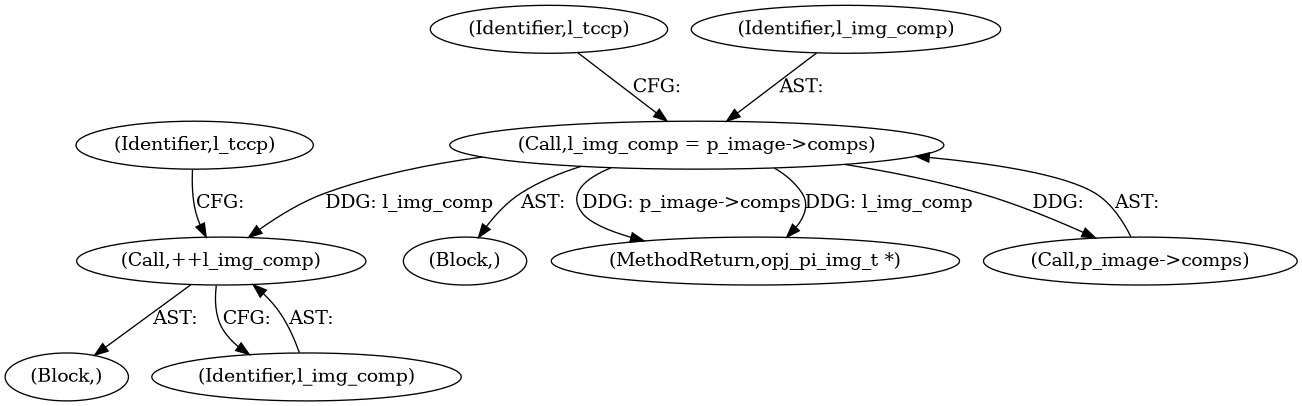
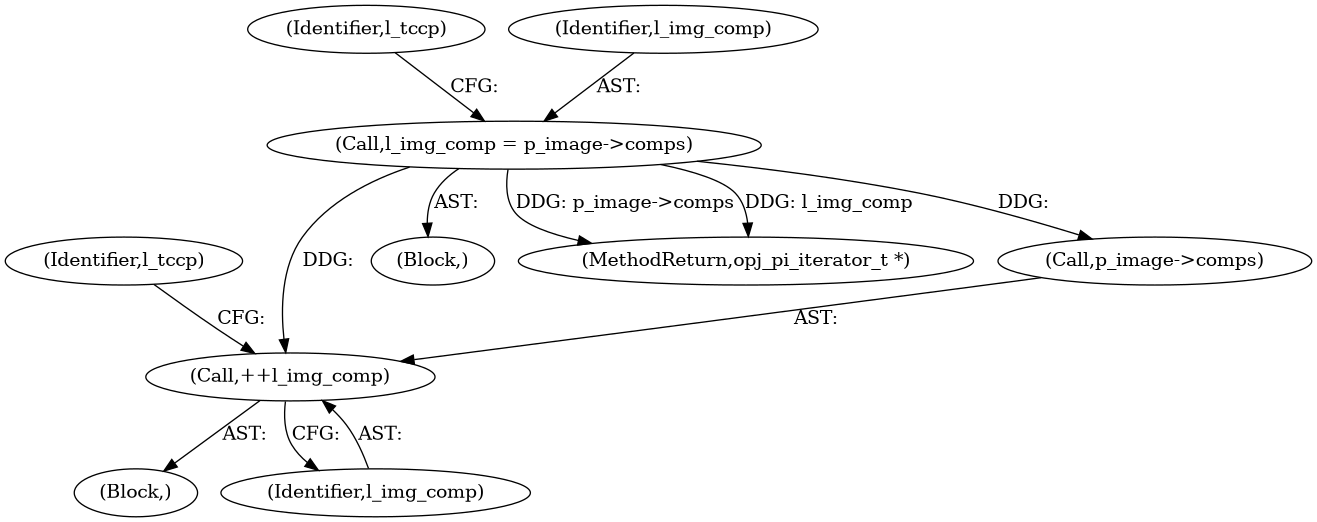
edge "(Call,p_image->comps)" -> "(Call,l_img_comp = p_image->comps)": now "(Call,p_image->comps)" -> "(Call,++l_img_comp)"
edge "(Call,l_img_comp = p_image->comps)" -> "(Call,++l_img_comp)": label "DDG: l_img_comp" -> "DDG: "
node "(MethodReturn,opj_pi_img_t *)": label "(MethodReturn,opj_pi_img_t *)" -> "(MethodReturn,opj_pi_iterator_t *)"
